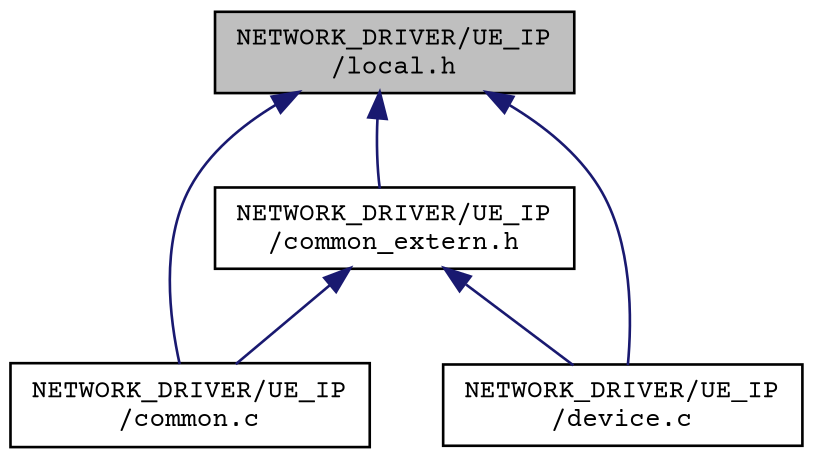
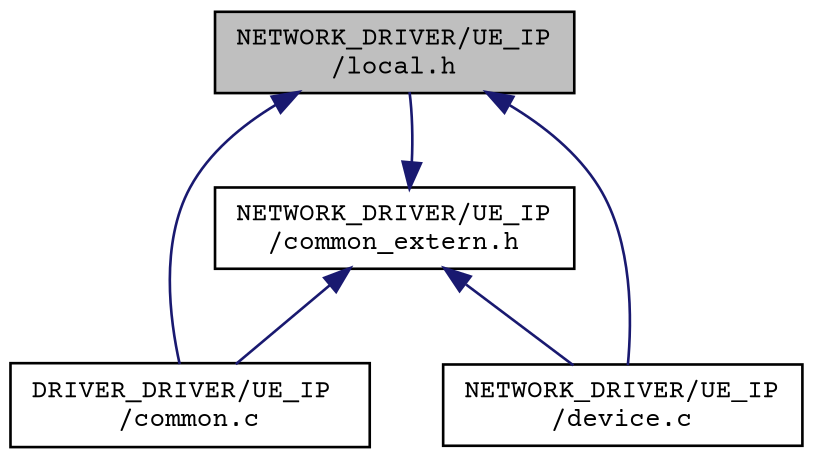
edge "NETWORK_DRIVER/UE_IP /common_extern.h" -> "NETWORK_DRIVER/UE_IP /local.h": reversed
node "NETWORK_DRIVER/UE_IP /common.c": label "NETWORK_DRIVER/UE_IP /common.c" -> "DRIVER_DRIVER/UE_IP /common.c"
